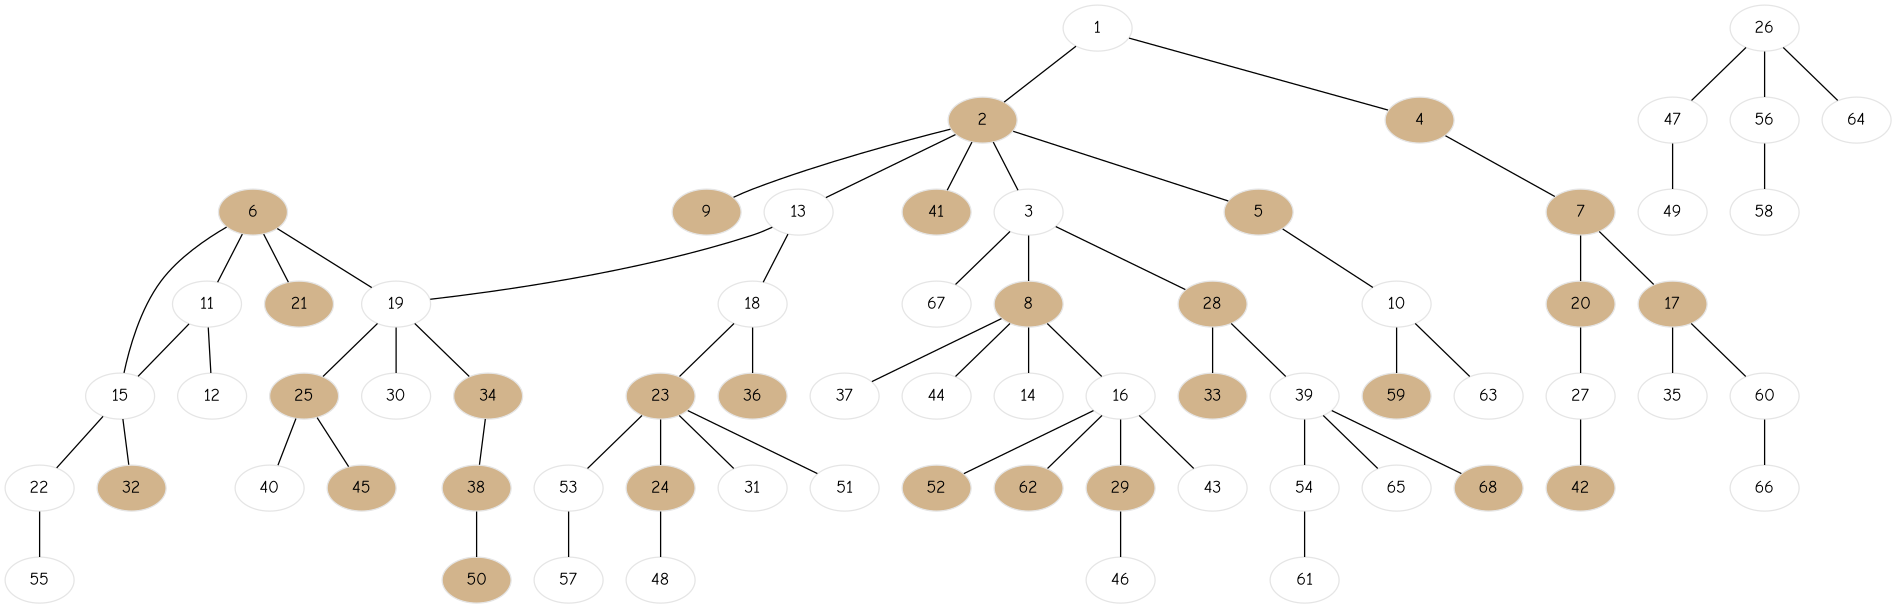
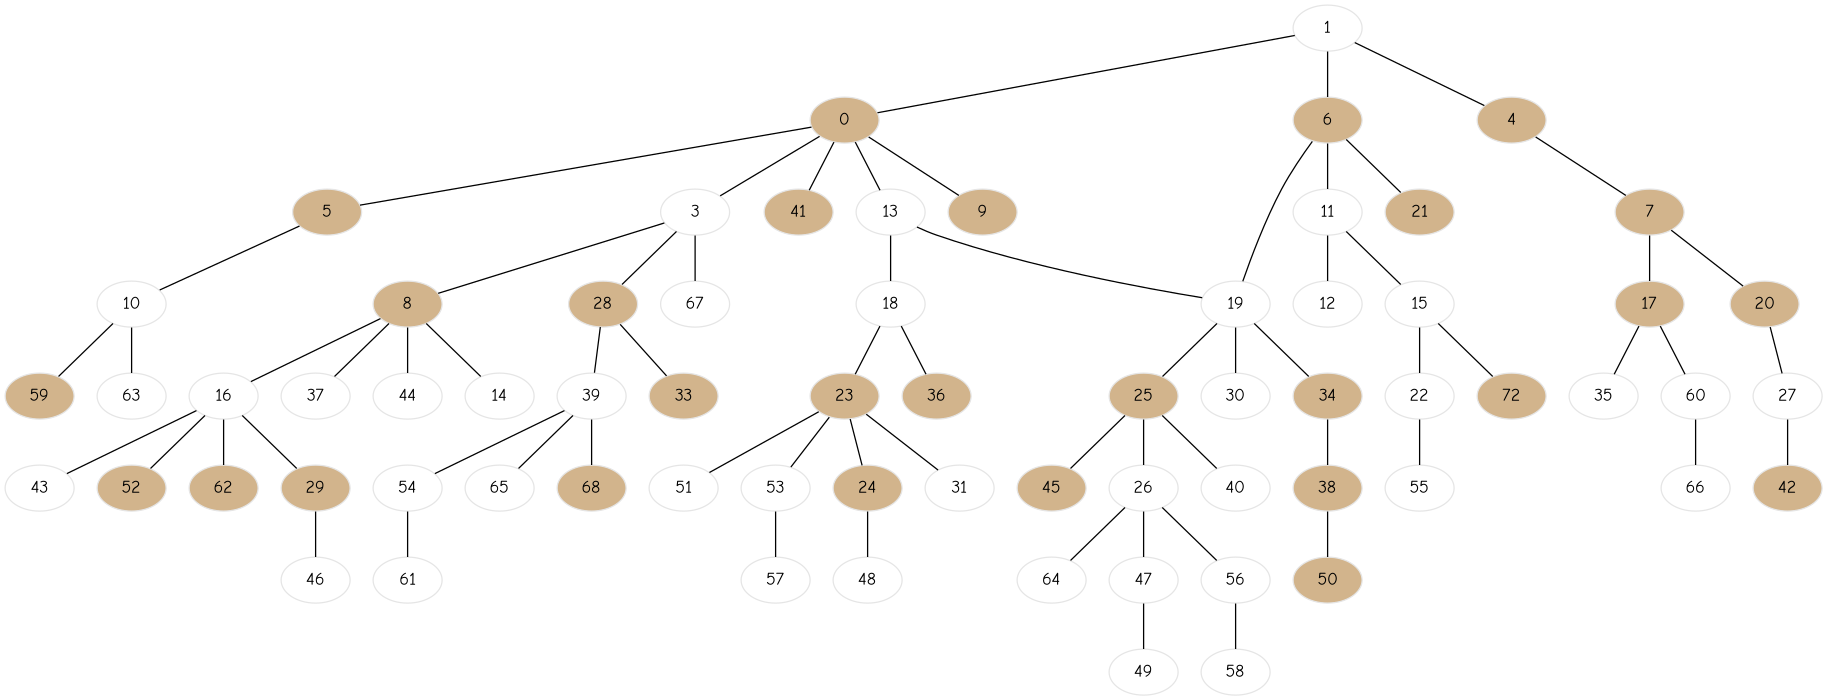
node "2": label "2" -> "0"
edge "6" -- "15": now "6" -- "1"
edge "25" -- "26": added
node "32": label "32" -> "72"
